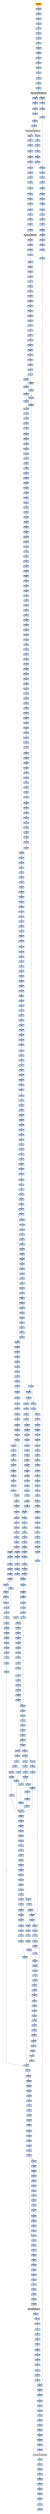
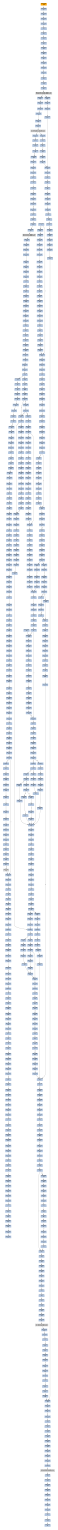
node "0x004258cf movl": removed
